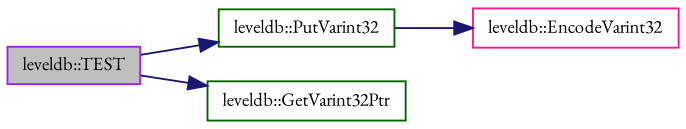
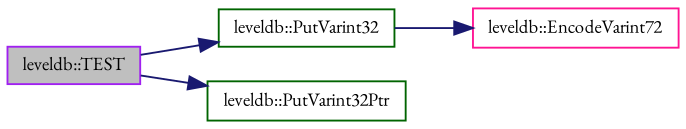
node "leveldb::EncodeVarint32": label "leveldb::EncodeVarint32" -> "leveldb::EncodeVarint72"
node "leveldb::GetVarint32Ptr": label "leveldb::GetVarint32Ptr" -> "leveldb::PutVarint32Ptr"
